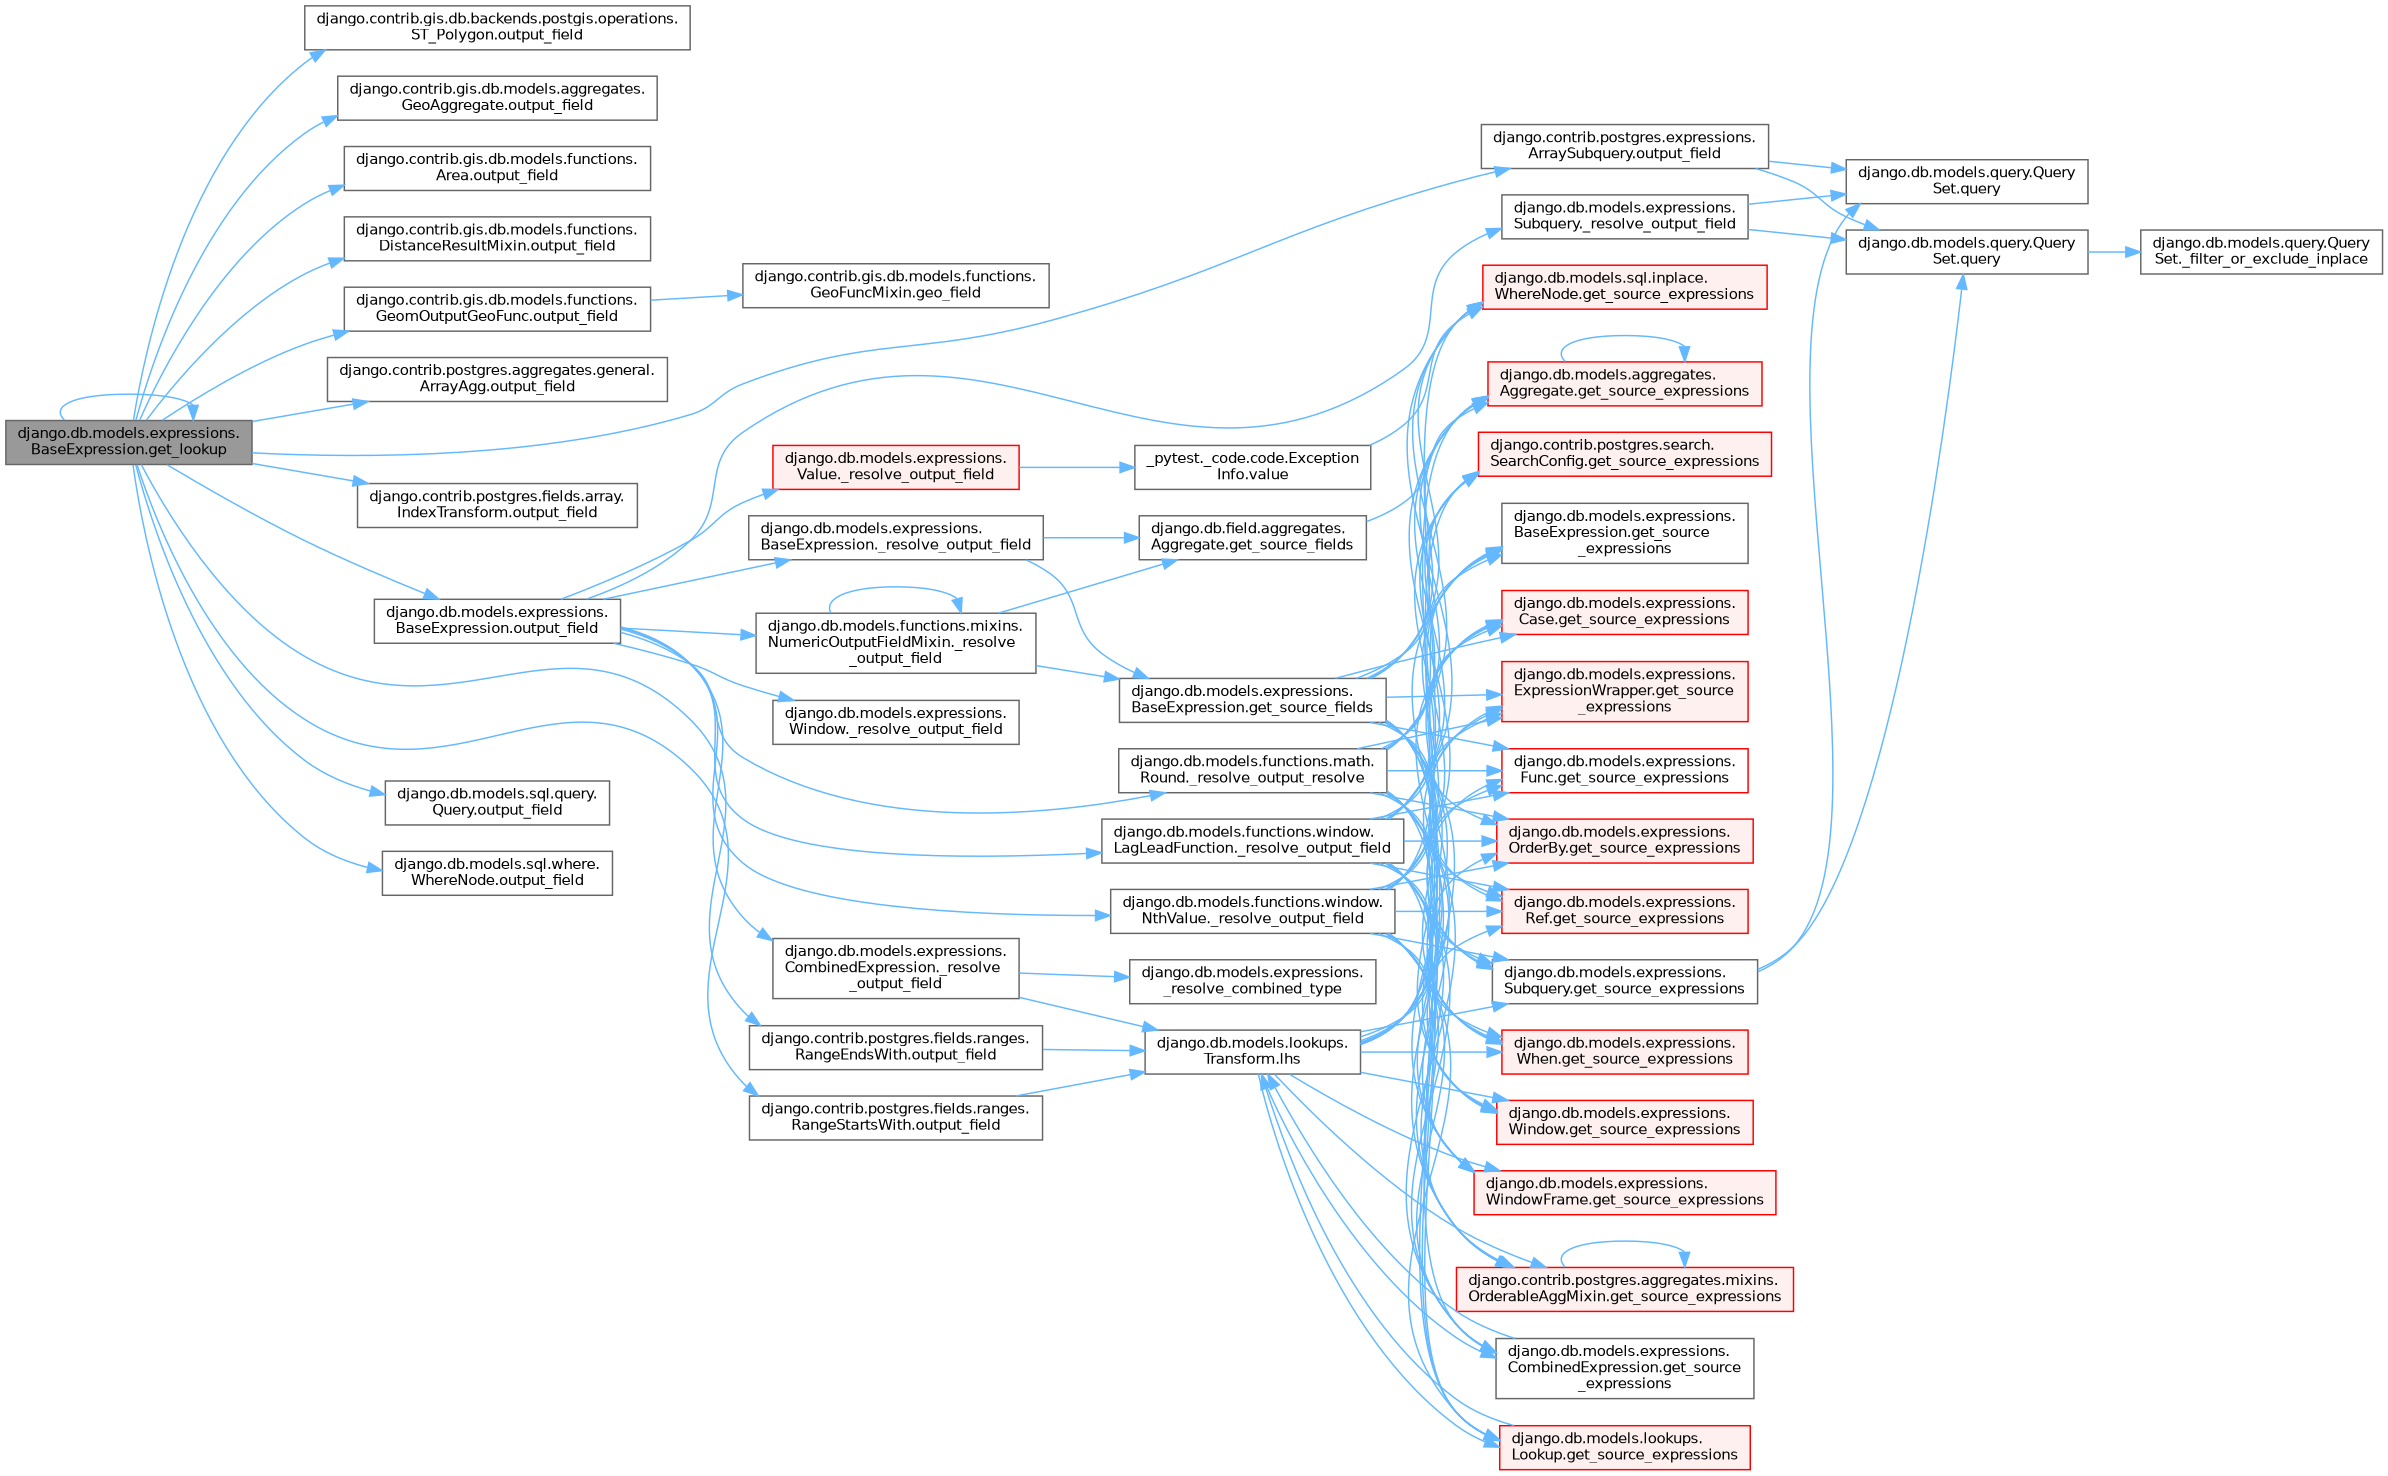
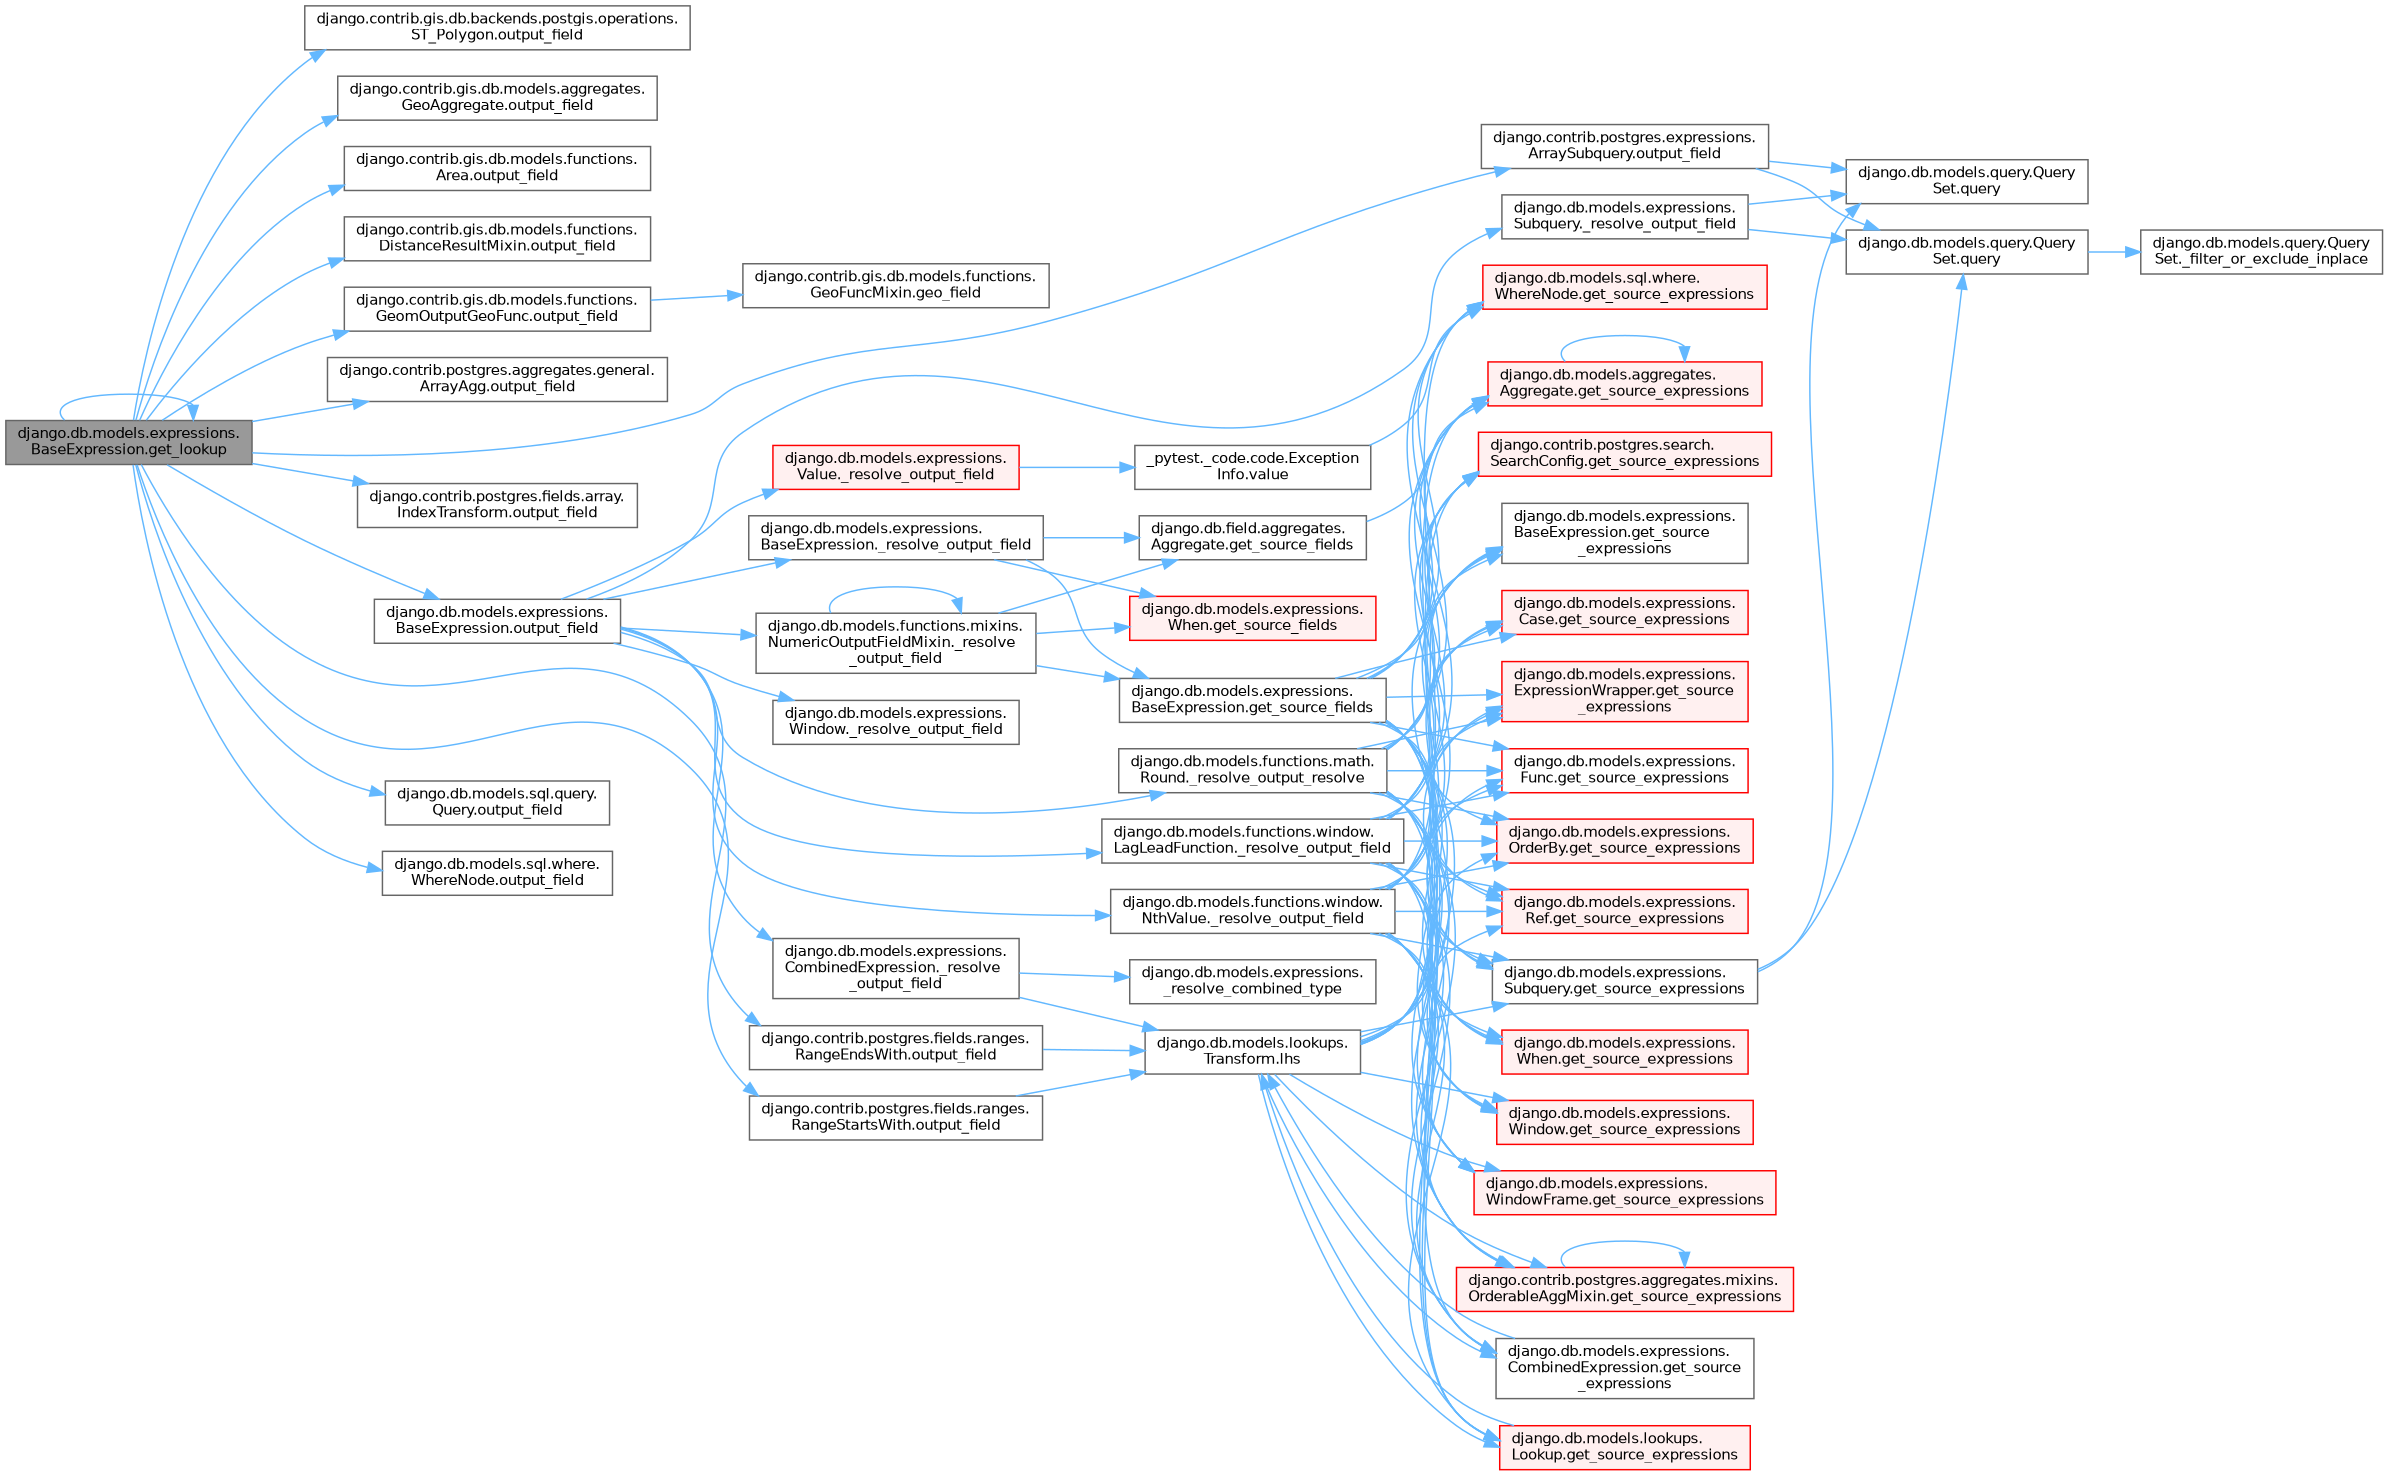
node "django.db.models.sql.inplace. WhereNode.get_source_expressions": label "django.db.models.sql.inplace. WhereNode.get_source_expressions" -> "django.db.models.sql.where. WhereNode.get_source_expressions"
node "django.db.models.expressions. When.get_source_fields": added
edge "django.db.models.lookups. Transform.lhs" -> "django.db.models.expressions. Case.get_source_expressions": removed
edge "django.db.models.lookups. Transform.lhs" -> "django.db.models.expressions. When.get_source_expressions": removed
